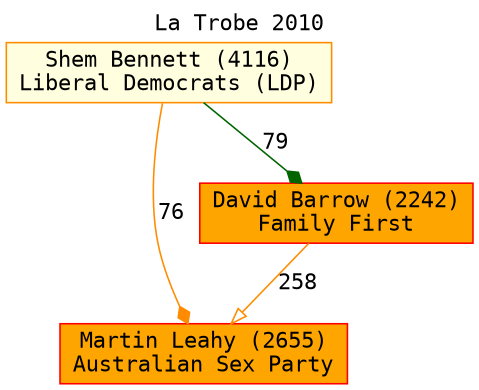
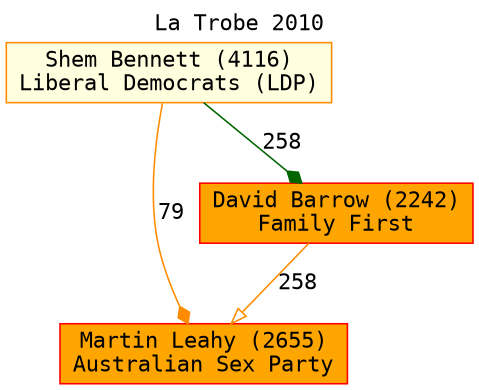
edge "Shem Bennett (4116) Liberal Democrats (LDP)" -> "David Barrow (2242) Family First": label "79" -> "258"
edge "Shem Bennett (4116) Liberal Democrats (LDP)" -> "Martin Leahy (2655) Australian Sex Party": label "76" -> "79"
